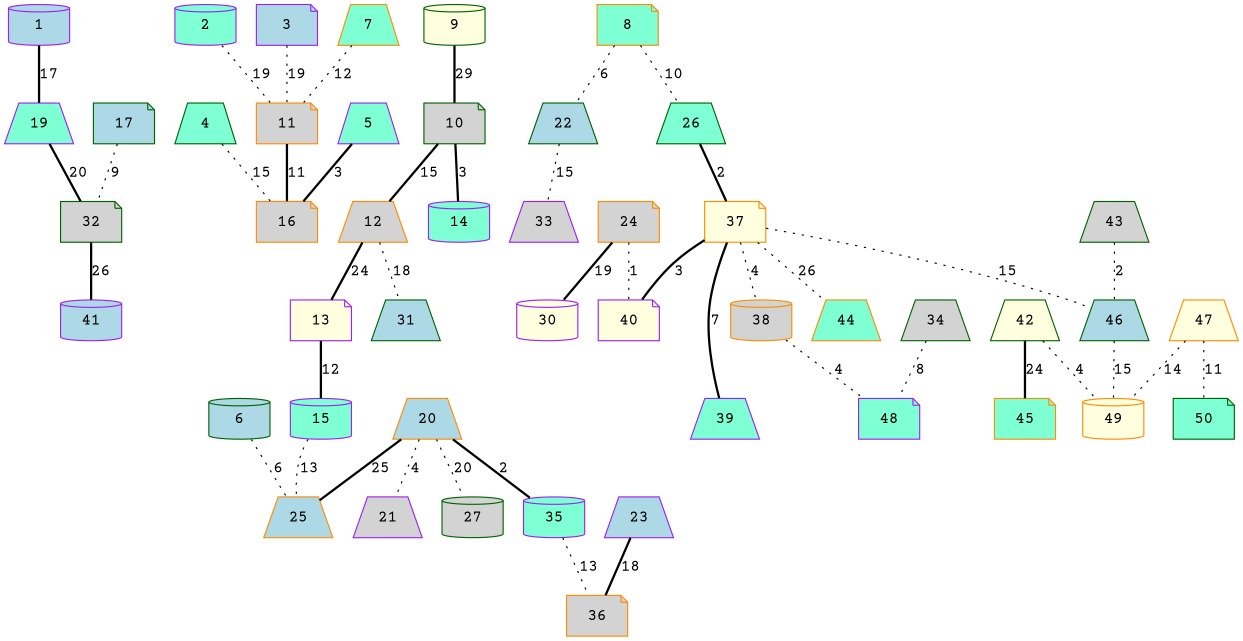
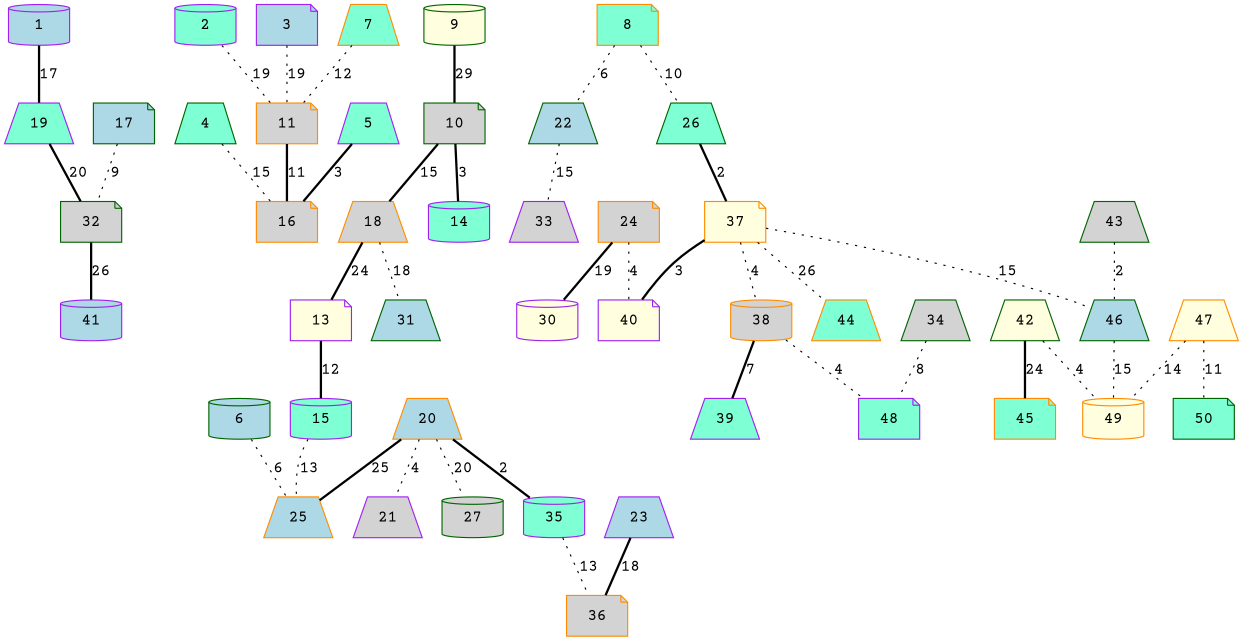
node "12": label "12" -> "18"
edge "24" -- "40": label "1" -> "4"
edge "37" -- "39": now "38" -- "39"
